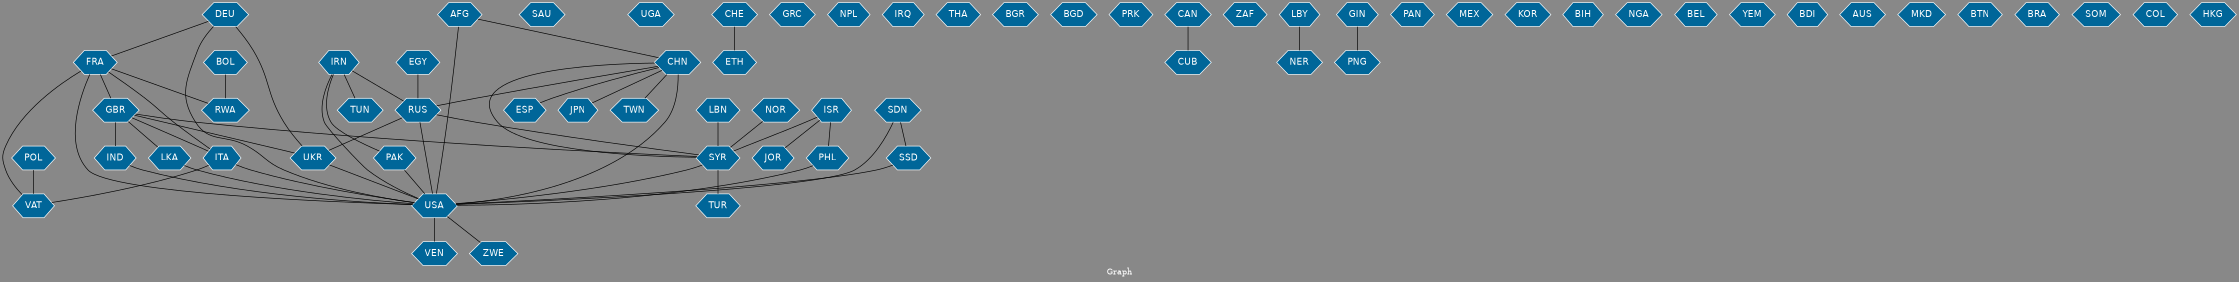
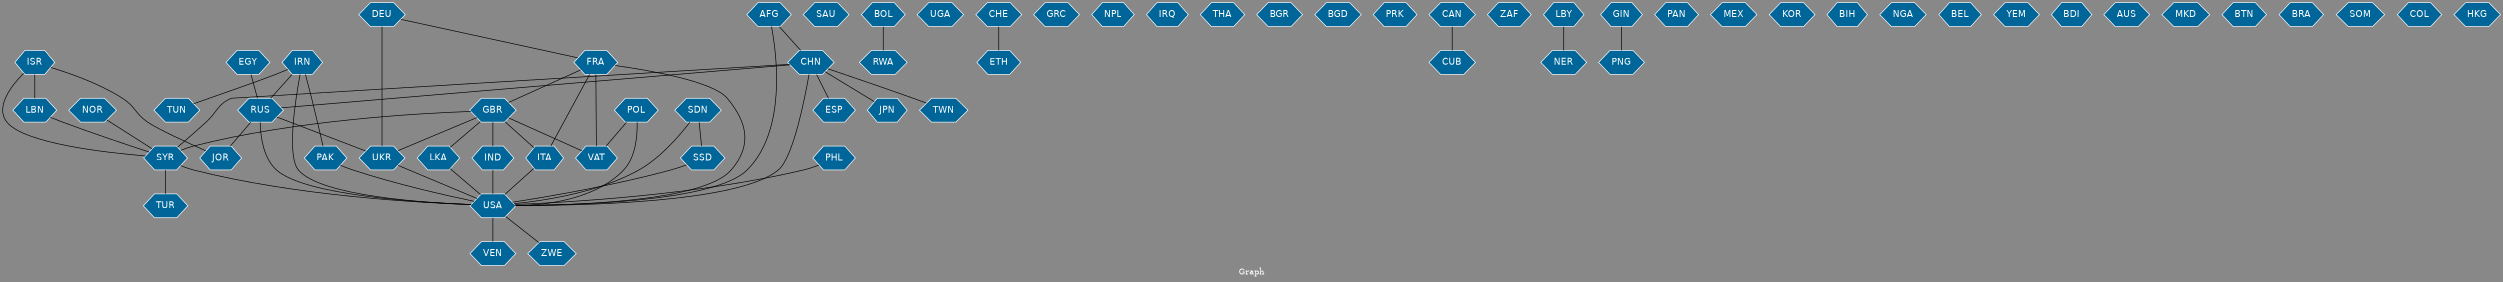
edge "FRA" -- "RWA": removed
edge "ISR" -- "PHL": now "ISR" -- "LBN"
edge "RUS" -- "SYR": now "RUS" -- "JOR"
edge "DEU" -- "USA": now "POL" -- "USA"
edge "ITA" -- "VAT": now "GBR" -- "VAT"
